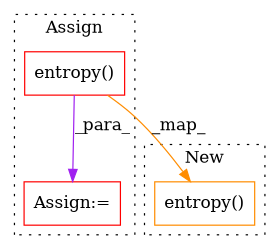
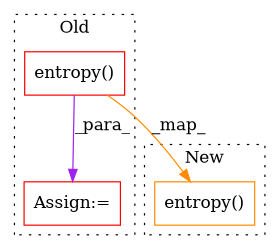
cluster "Assign": label "Assign" -> "Old"
